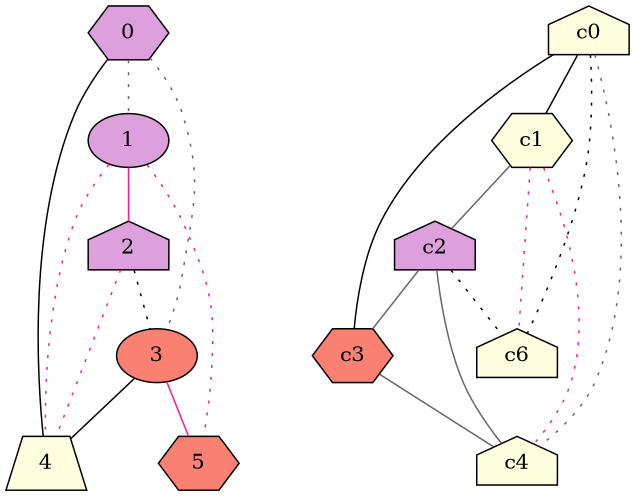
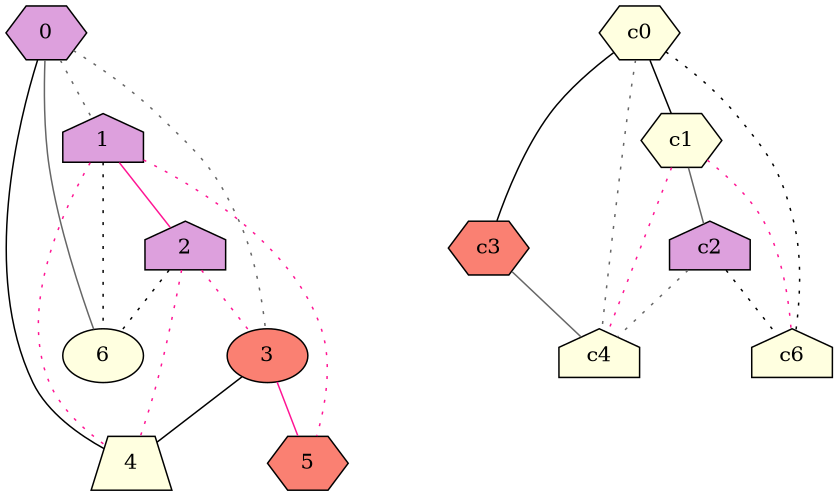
node "c0": shape house -> hexagon
node "1": shape ellipse -> house
edge "c2" -- "c3": removed
edge "2" -- "3": color black -> deeppink
node "6": added
edge "c2" -- "c4": style solid -> dotted
